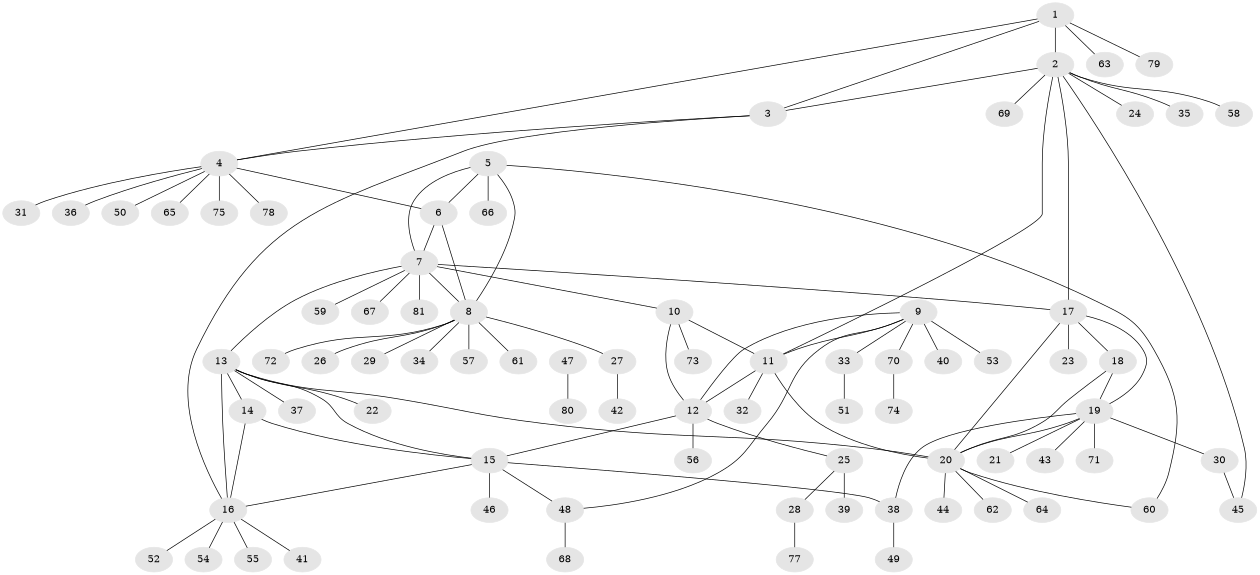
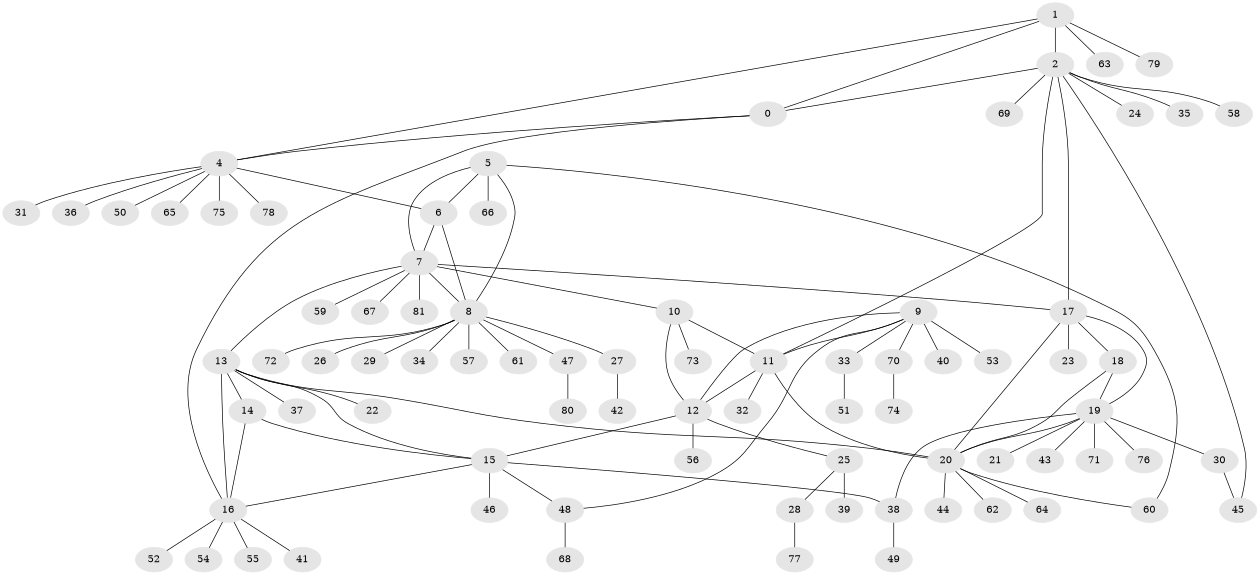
node "3": label "3" -> "0"
edge "8" -- "47": added
node "76": added
